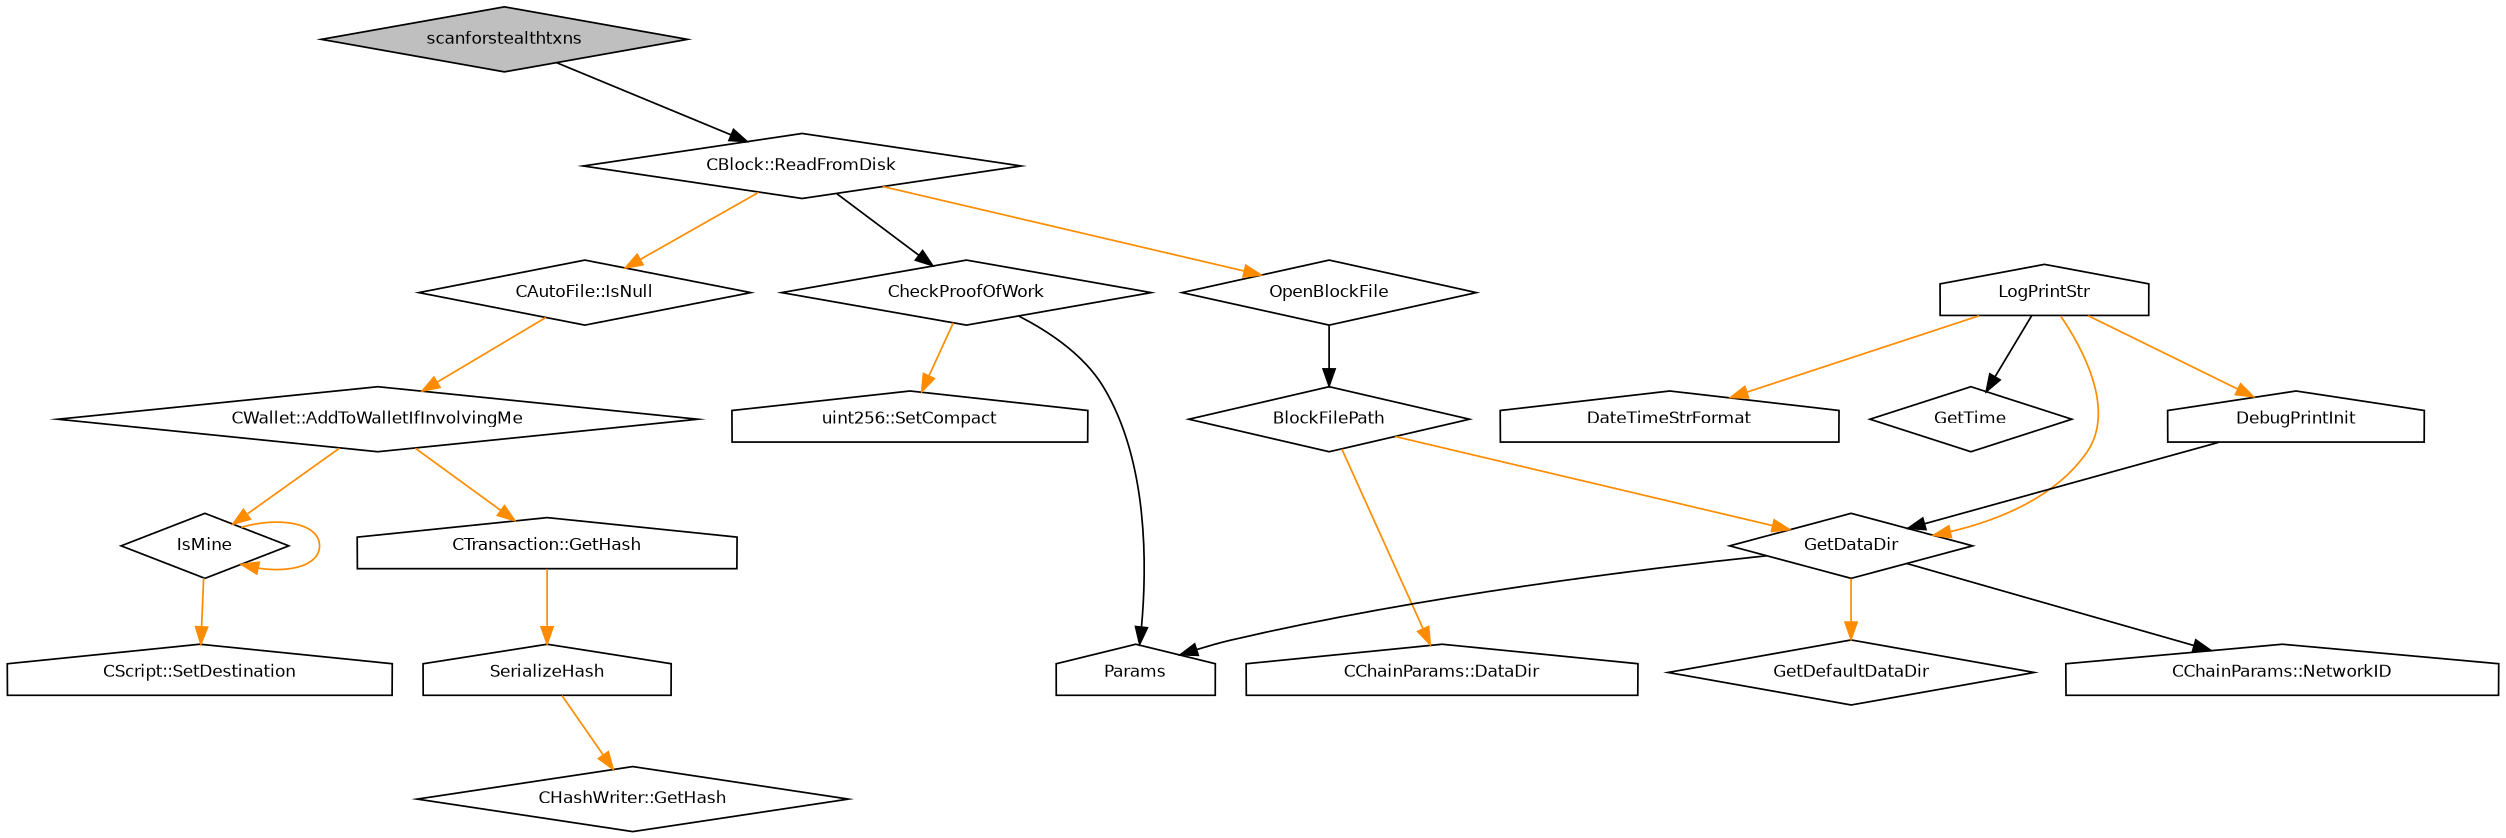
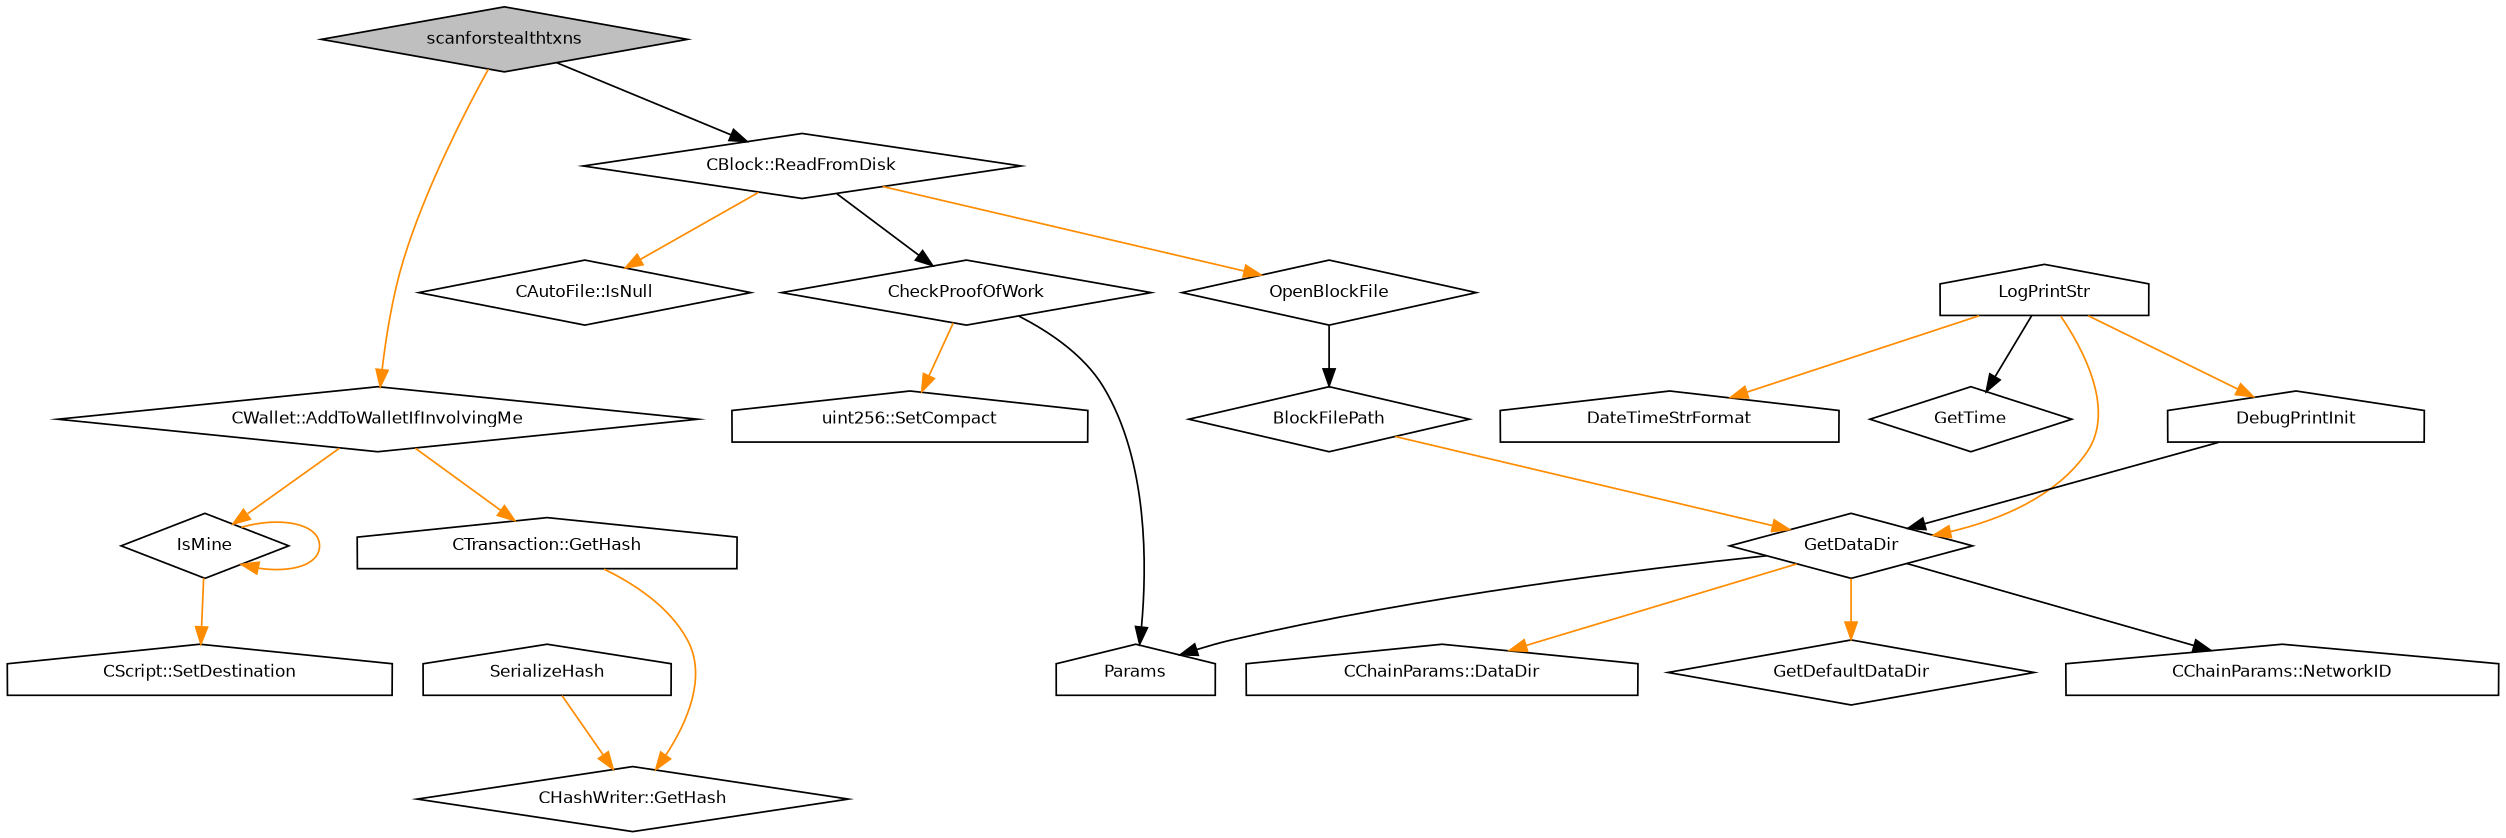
edge "CAutoFile::IsNull" -> "CWallet::AddToWalletIfInvolvingMe": now "scanforstealthtxns" -> "CWallet::AddToWalletIfInvolvingMe"
edge "BlockFilePath" -> "CChainParams::DataDir": now "GetDataDir" -> "CChainParams::DataDir"
edge "CTransaction::GetHash" -> "SerializeHash": now "CTransaction::GetHash" -> "CHashWriter::GetHash"
